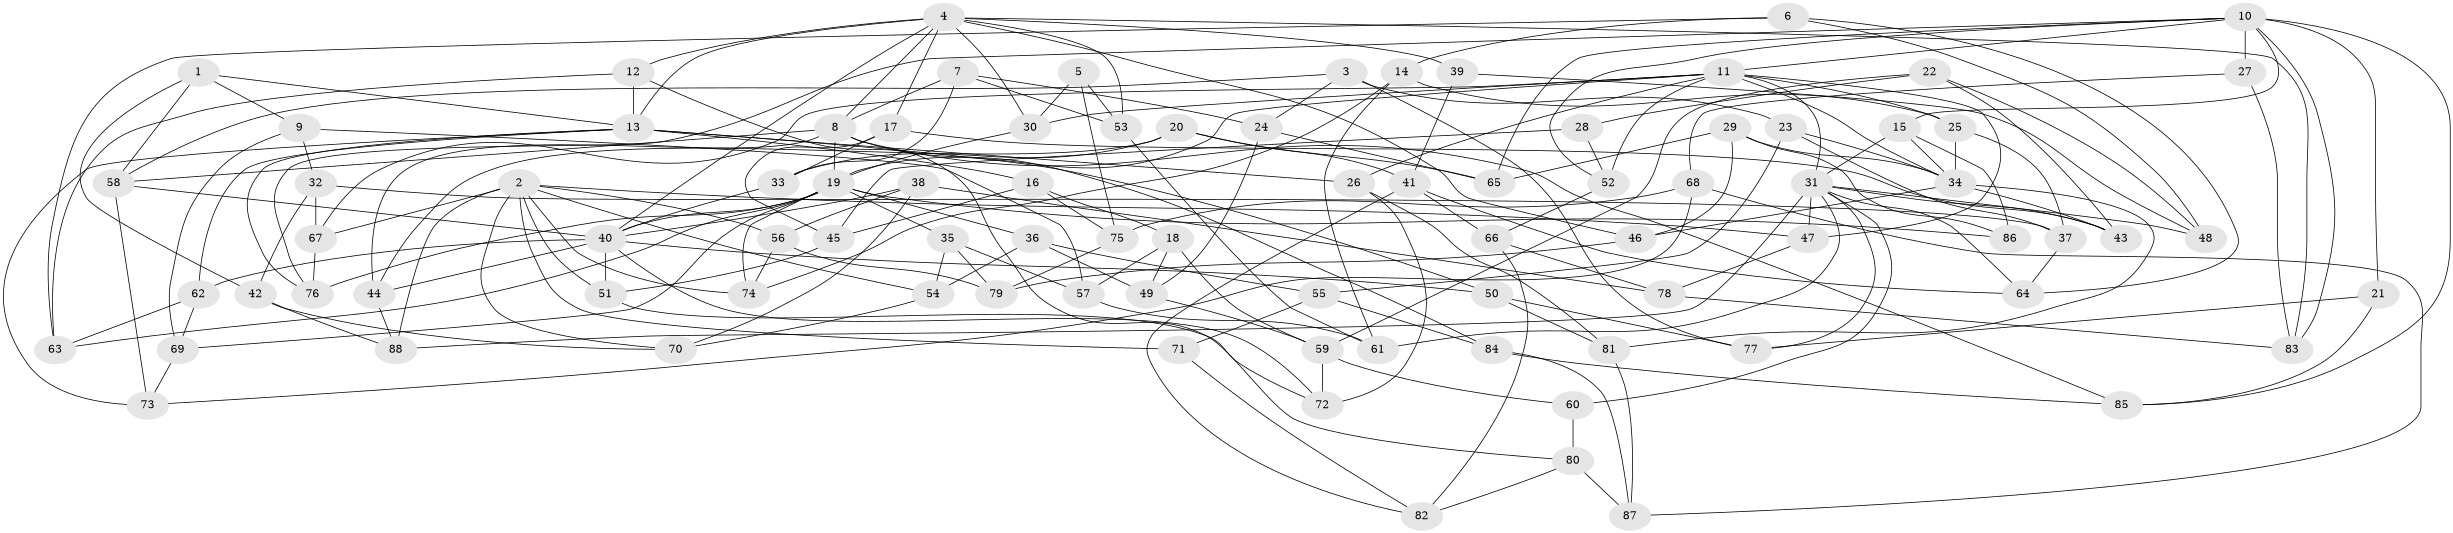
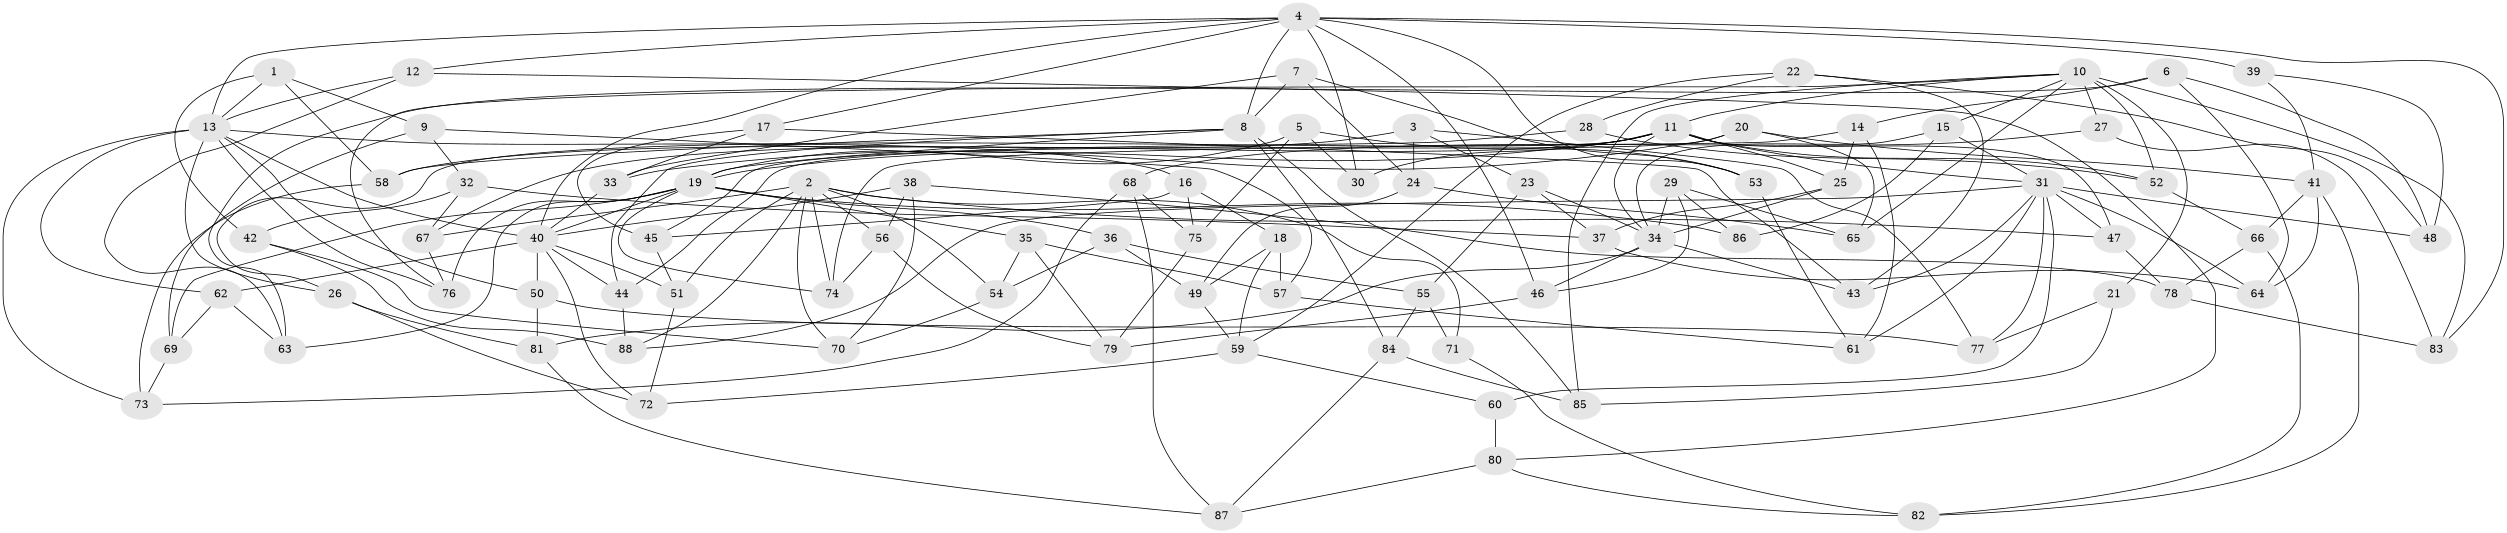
edge "30" -- "19": now "5" -- "19"
edge "58" -- "40": now "13" -- "40"
